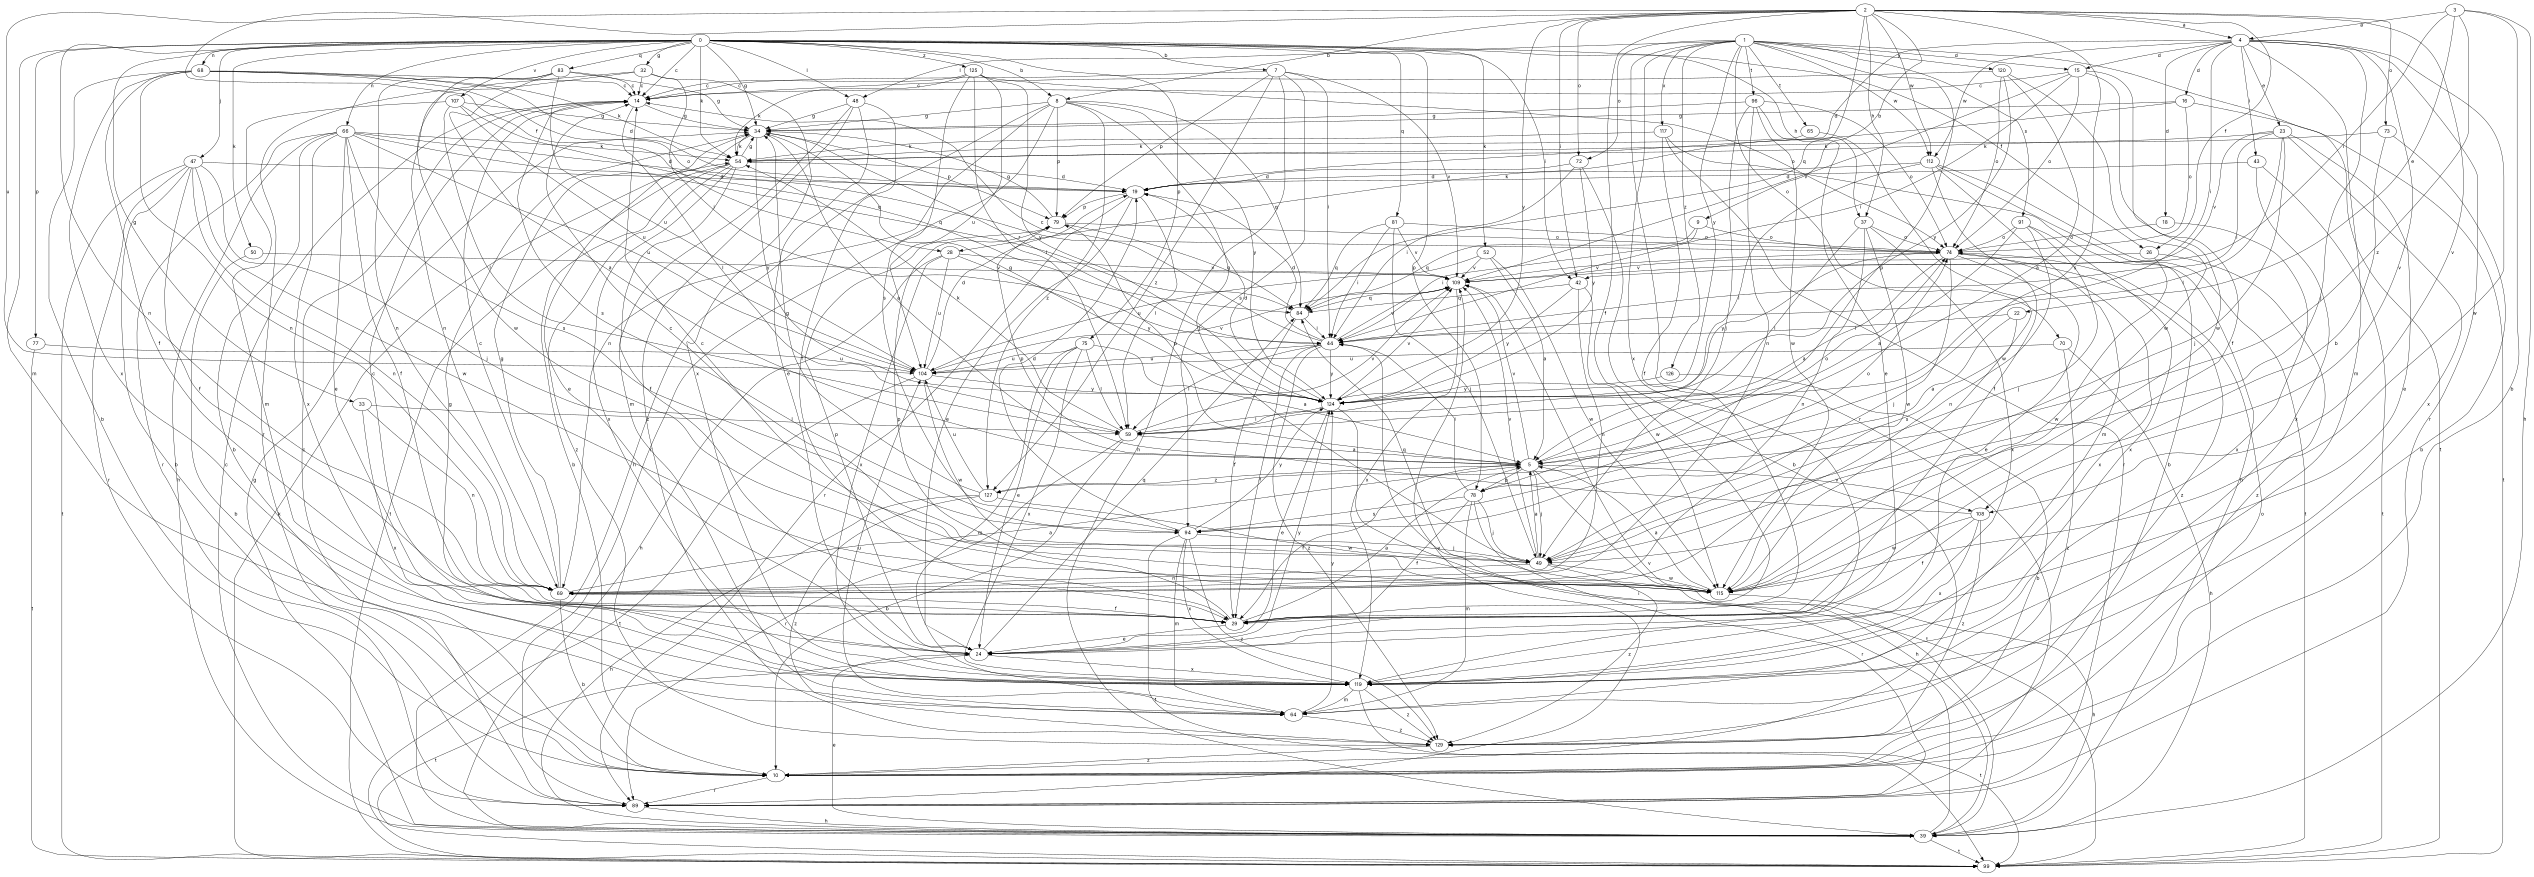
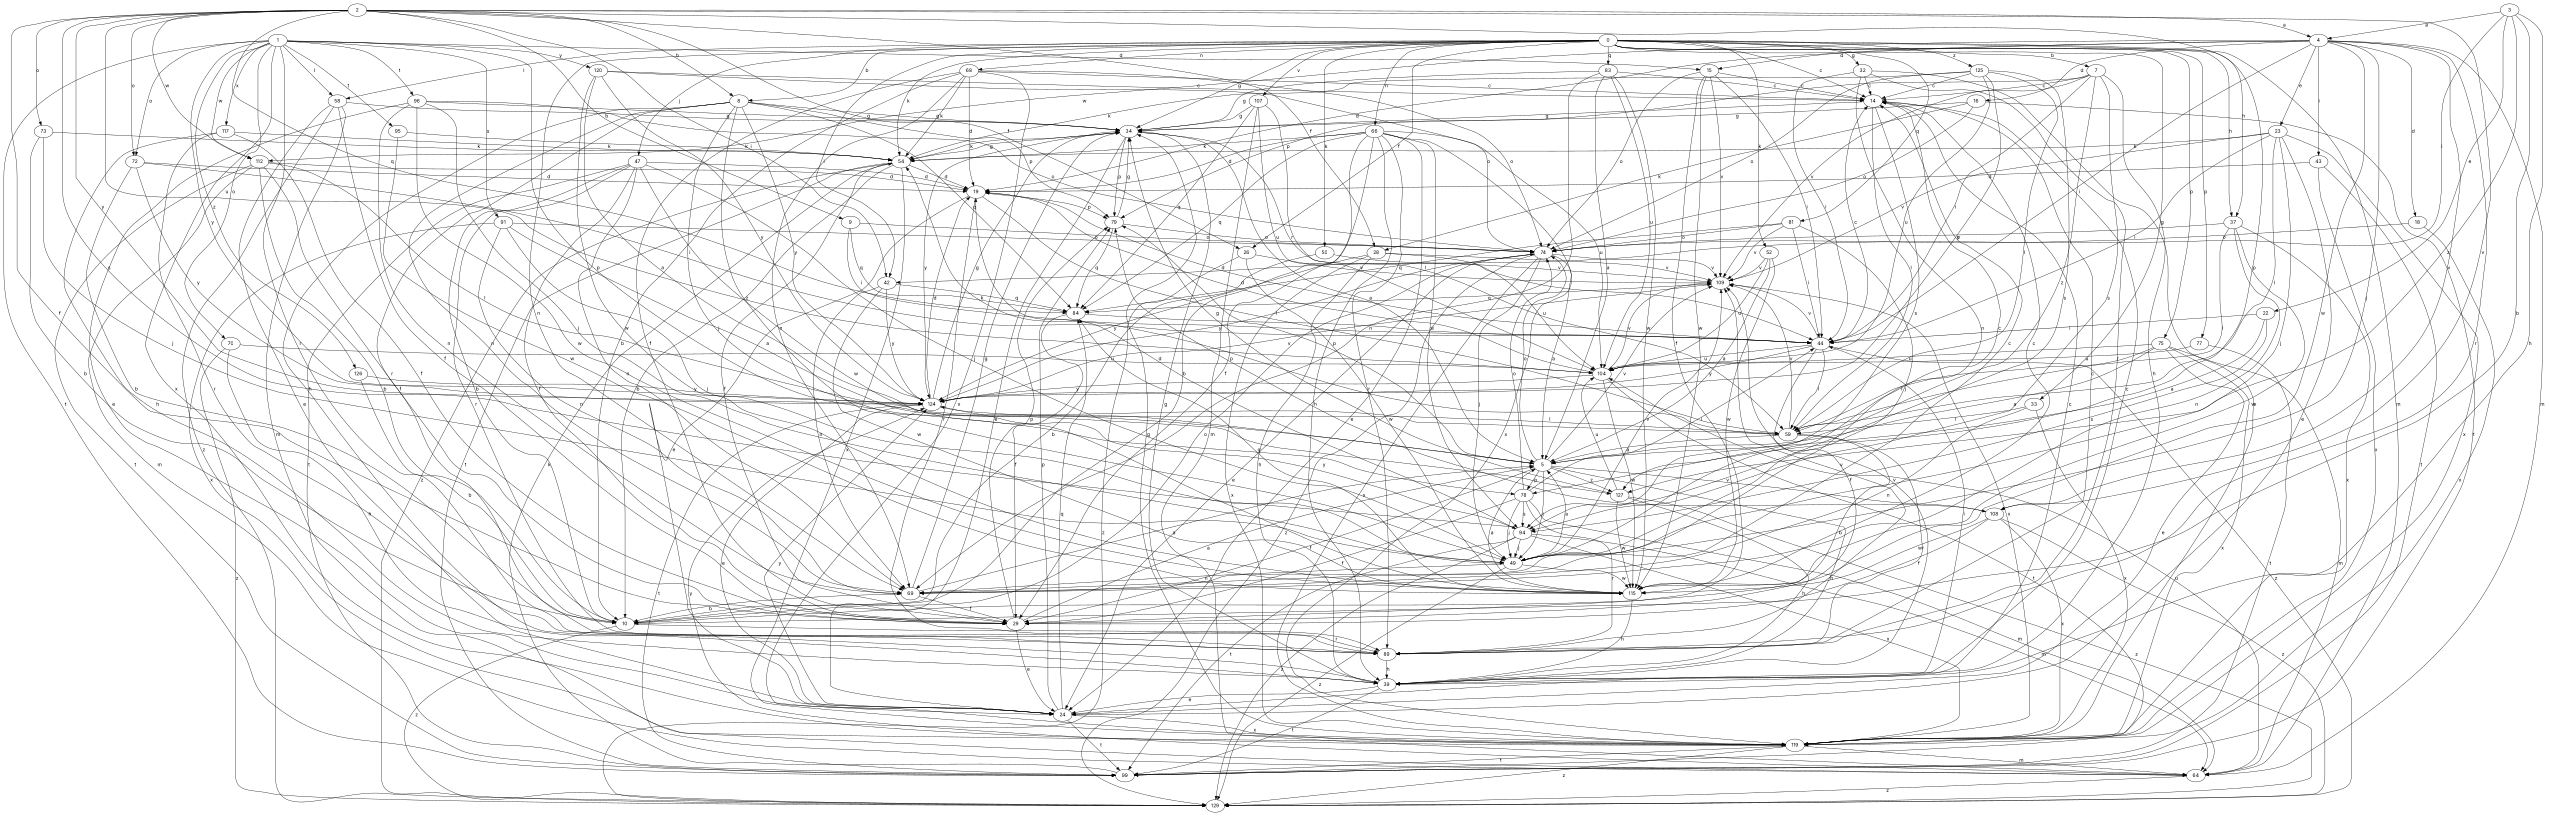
node "48": label "48" -> "58"
node "65": label "65" -> "95"
edge "73" -> "49": label "b" -> "j"
edge "129" -> "10": reversed
